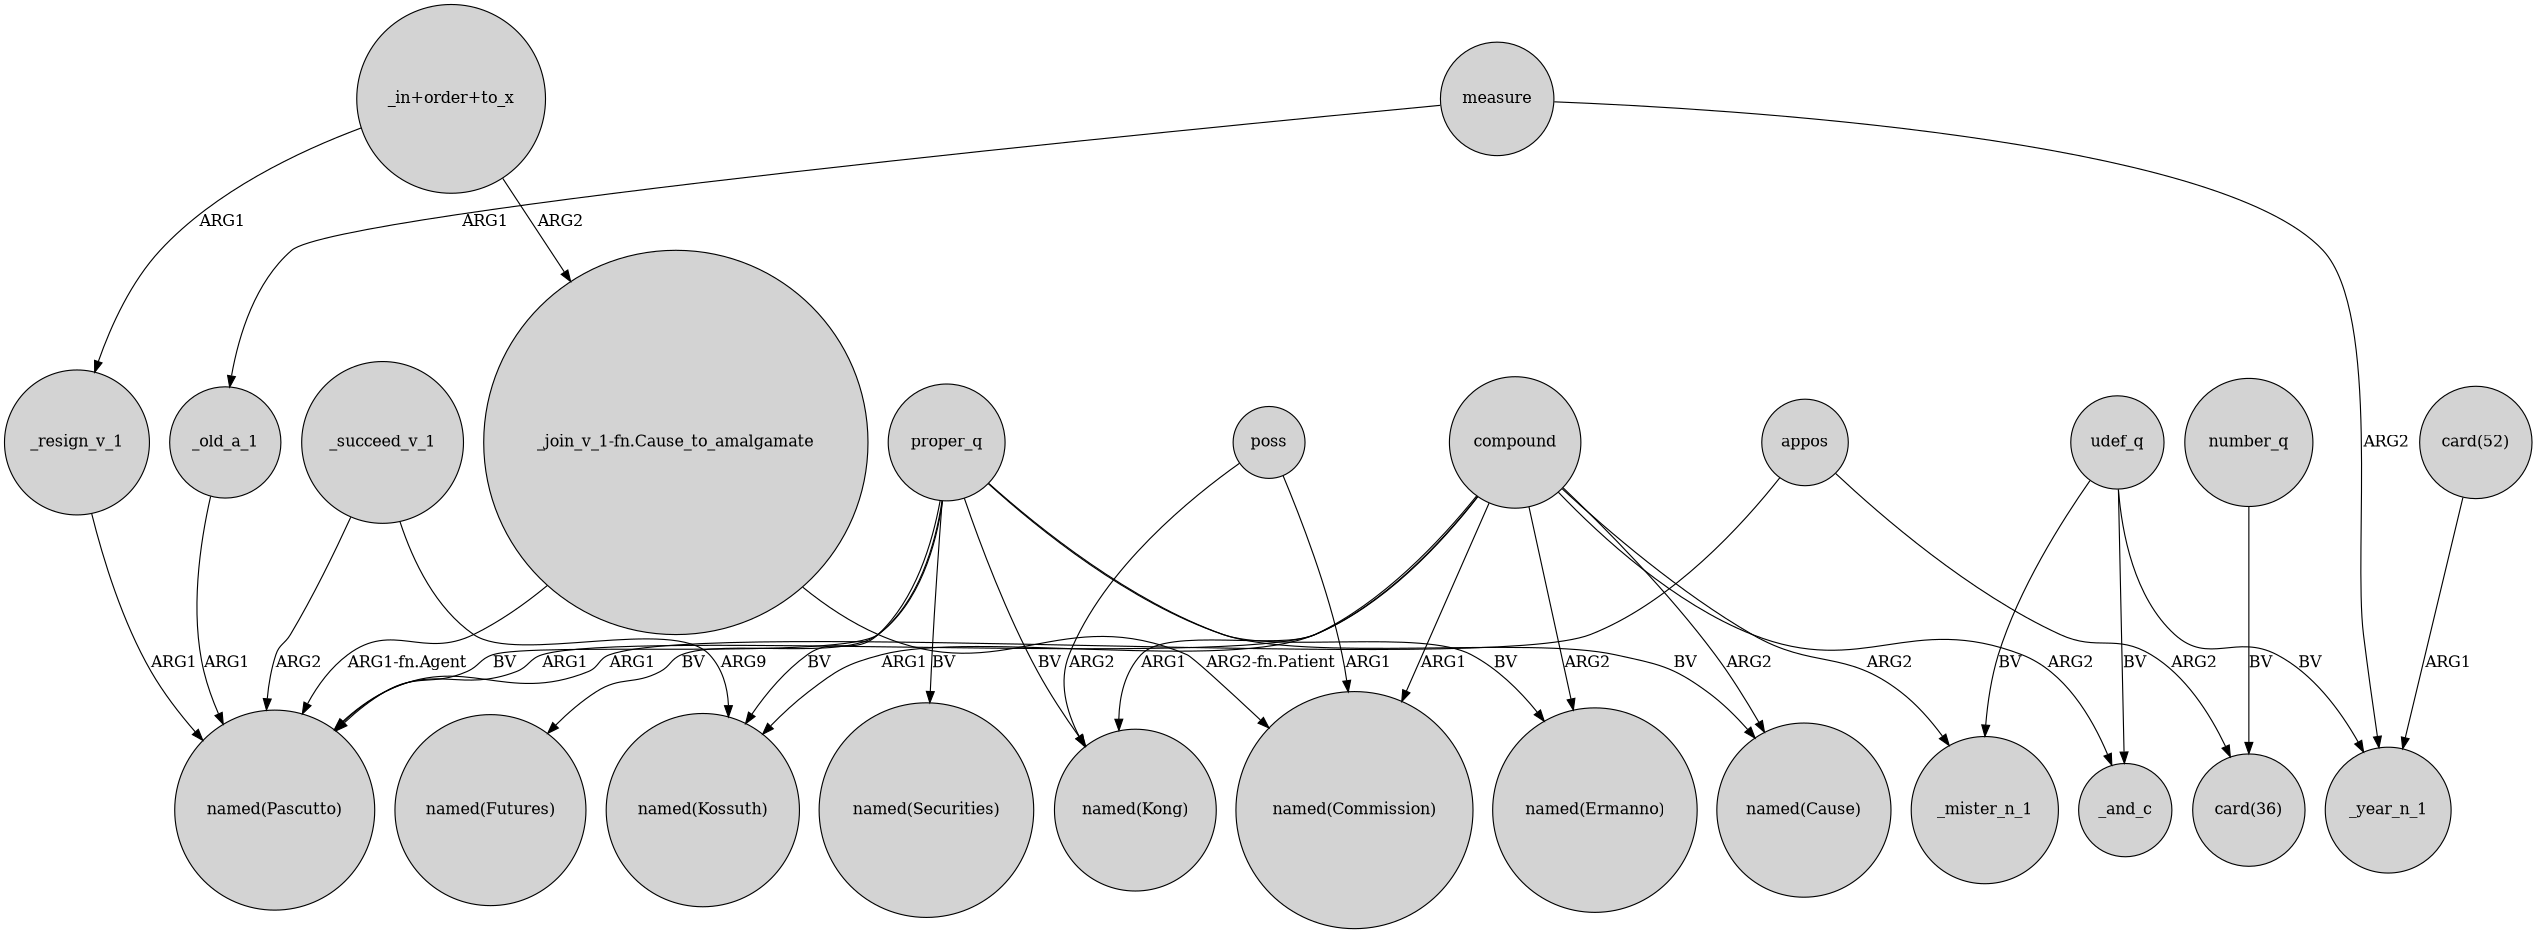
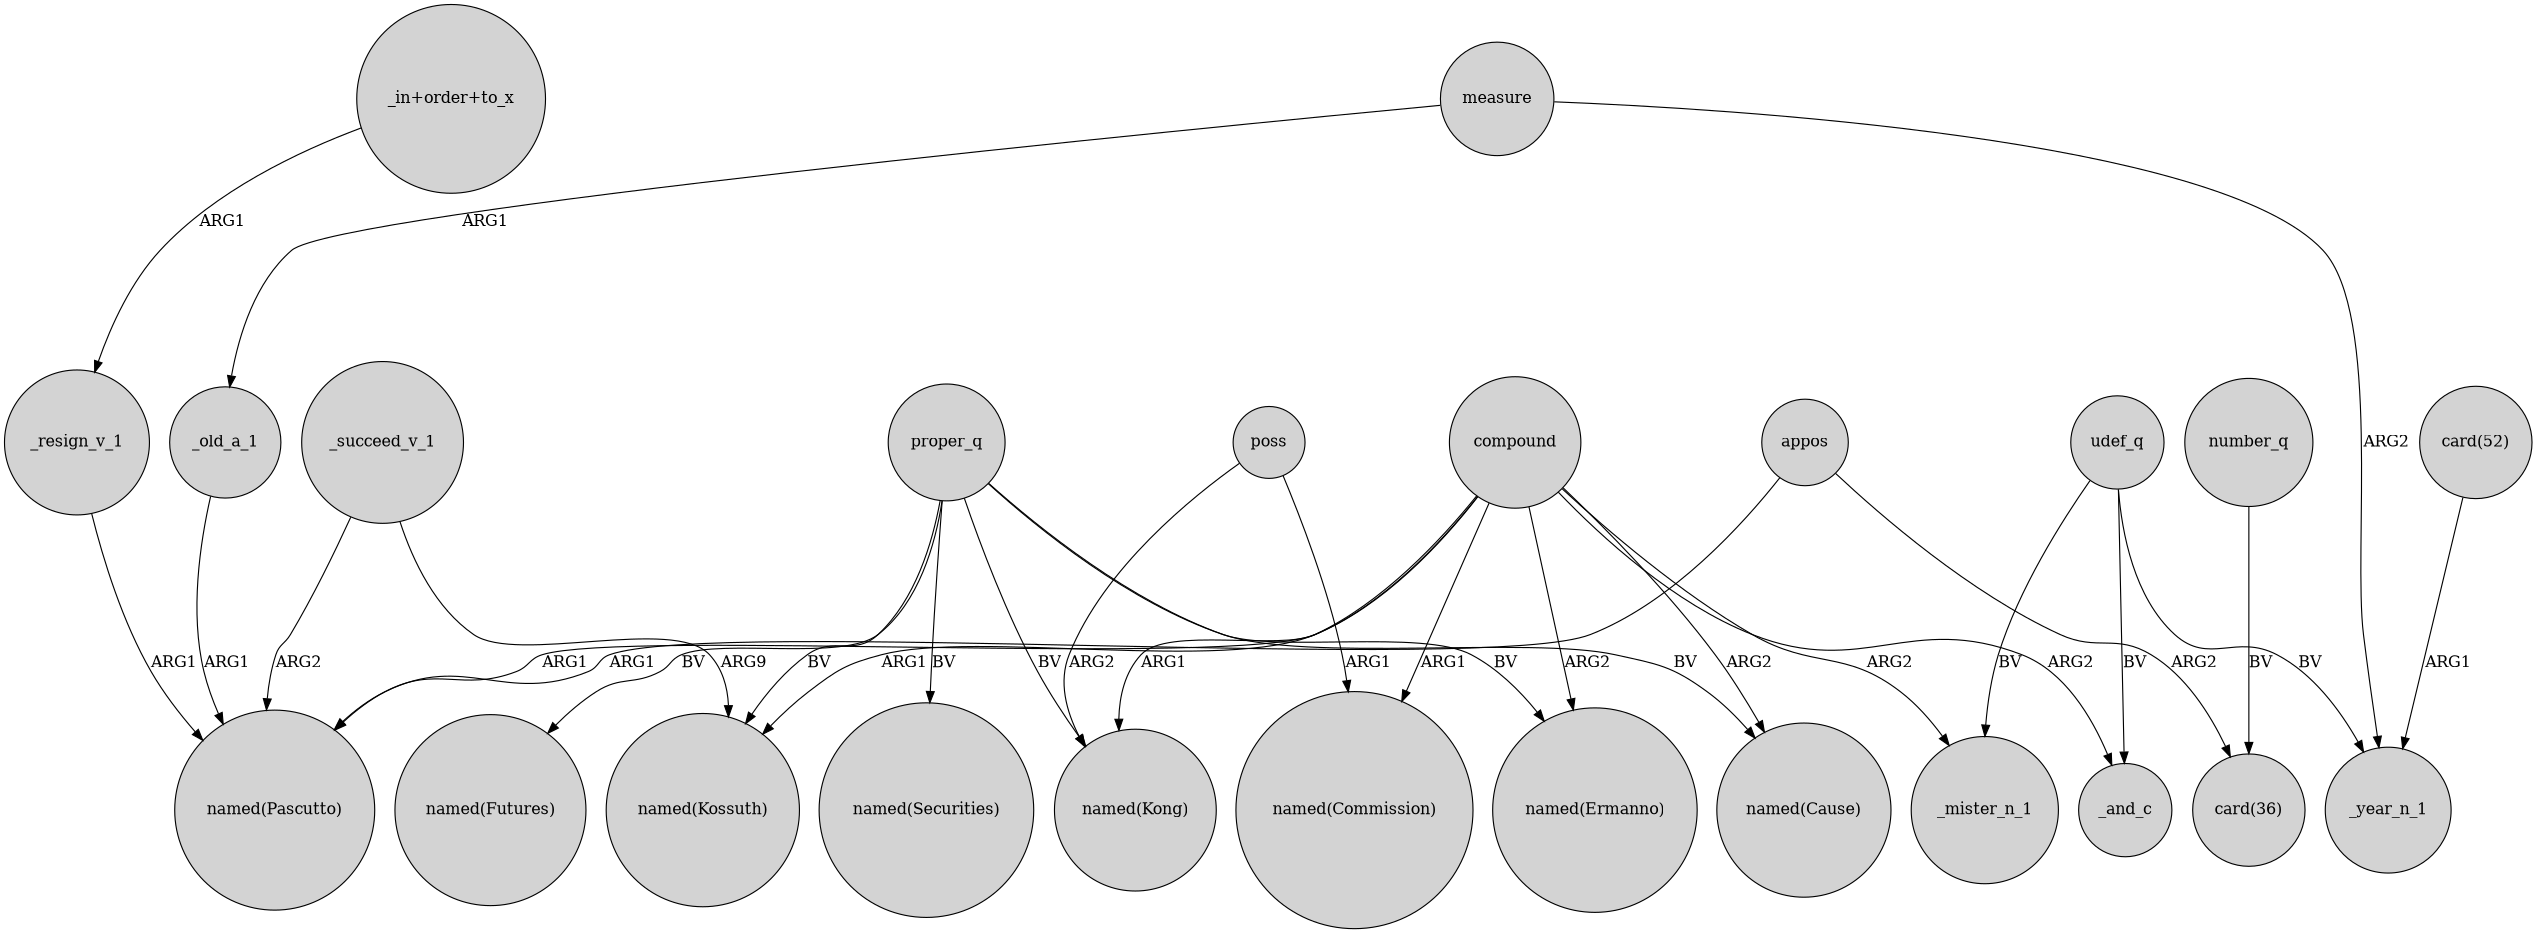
node "_join_v_1-fn.Cause_to_amalgamate": removed
edge "proper_q" -> "named(Pascutto)": removed, label "BV"
